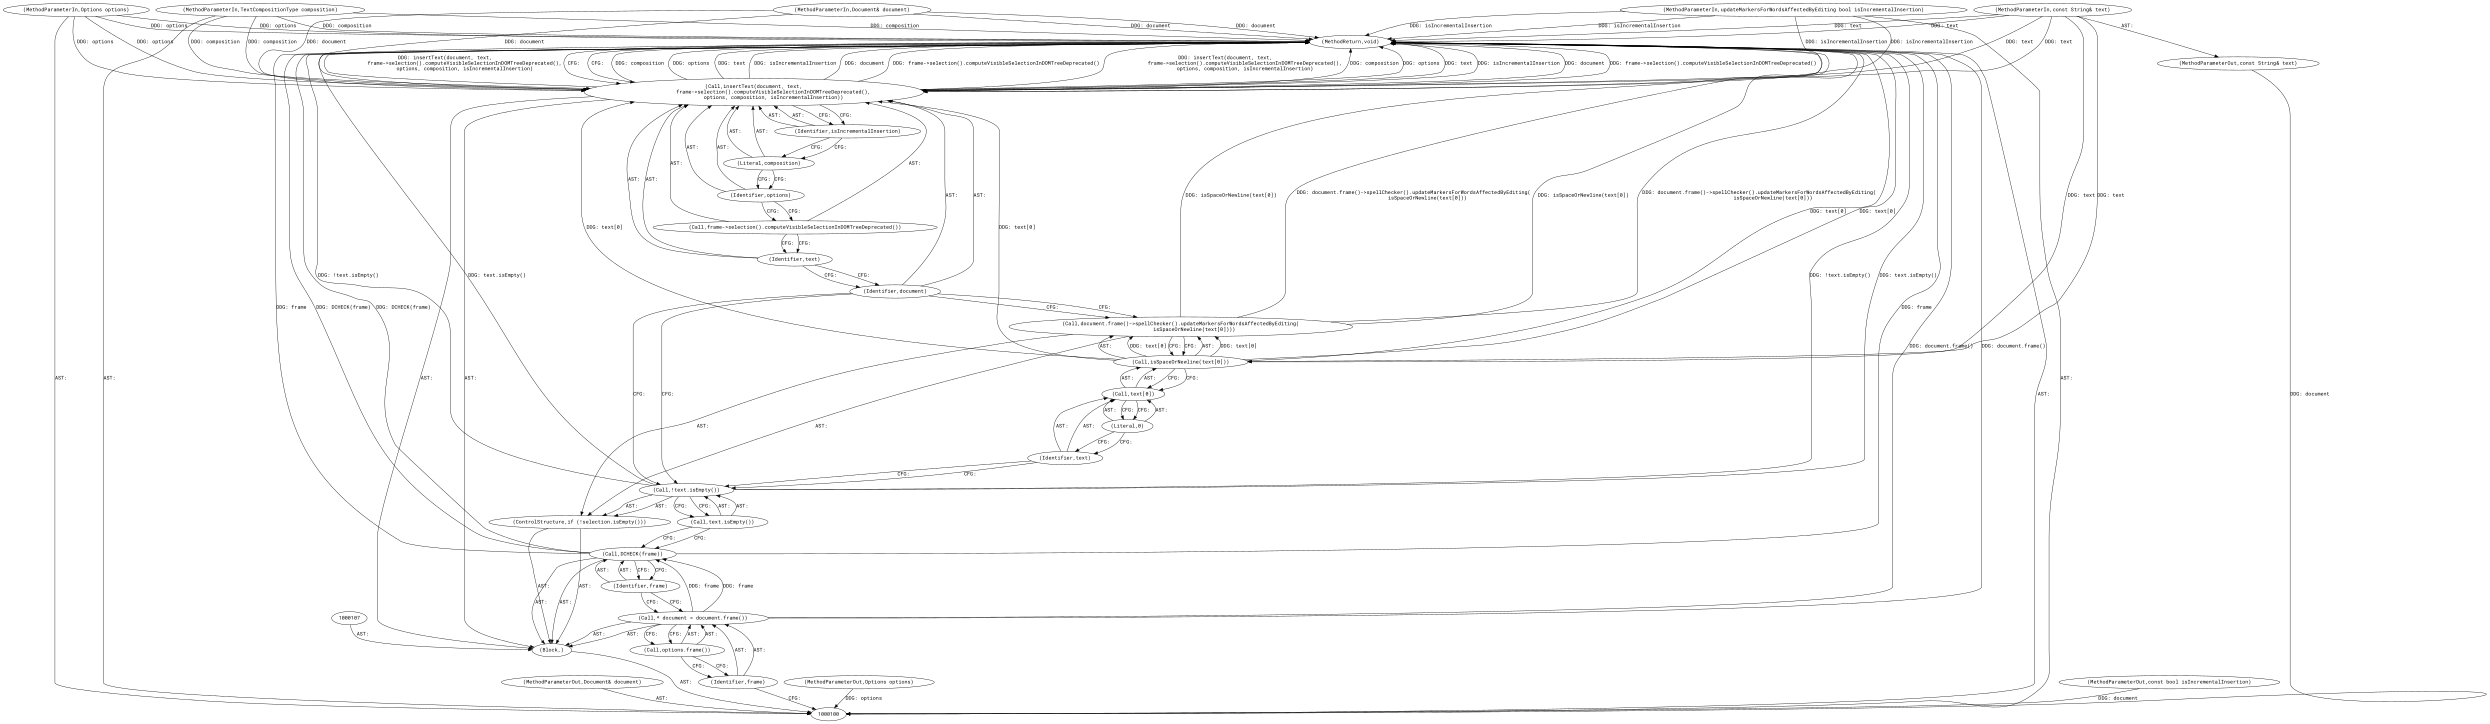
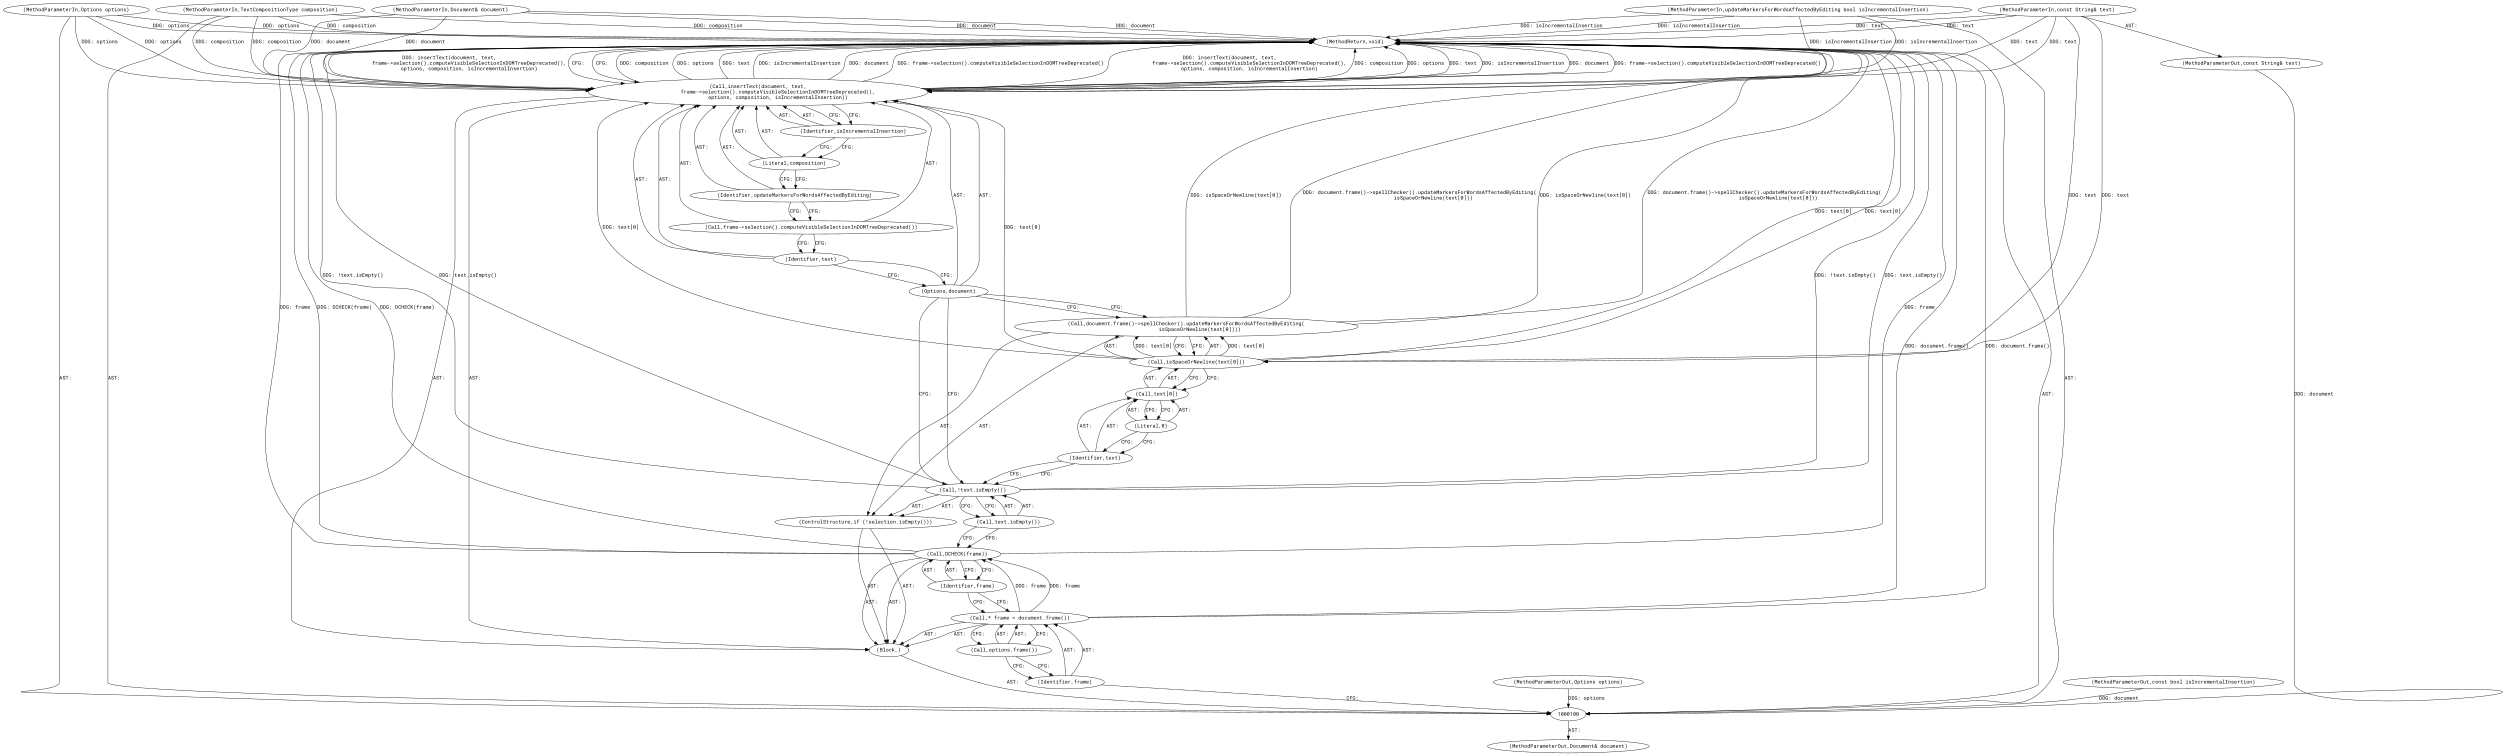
node "(Identifier,options)": label "(Identifier,options)" -> "(Identifier,updateMarkersForWordsAffectedByEditing)"
node "(Identifier,document)": label "(Identifier,document)" -> "(Options,document)"
node "1000107": removed
node "(Call,* document = document.frame())": label "(Call,* document = document.frame())" -> "(Call,* frame = document.frame())"
edge "(MethodParameterOut,Document& document)" -> "1000100": reversed
